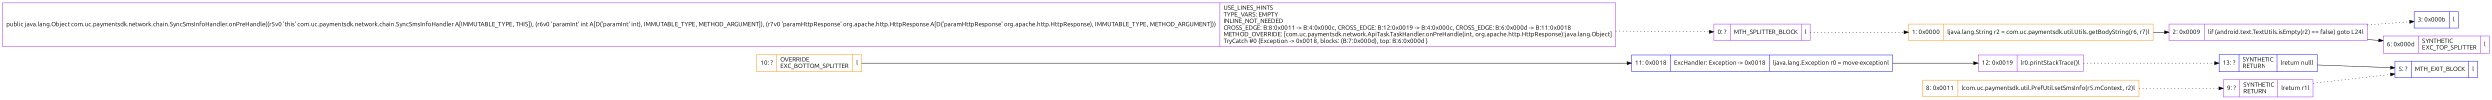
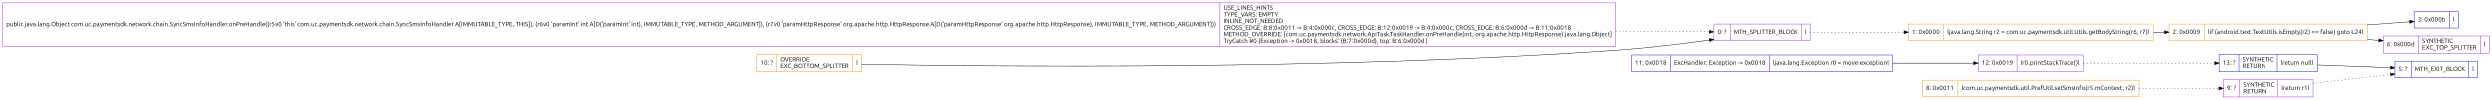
edge "2: 0x0009" -> "3: 0x000b": style dotted -> solid
node "2: 0x0009": color purple -> darkorange
edge "10: ?" -> "11: 0x0018": now "10: ?" -> "0: ?"
